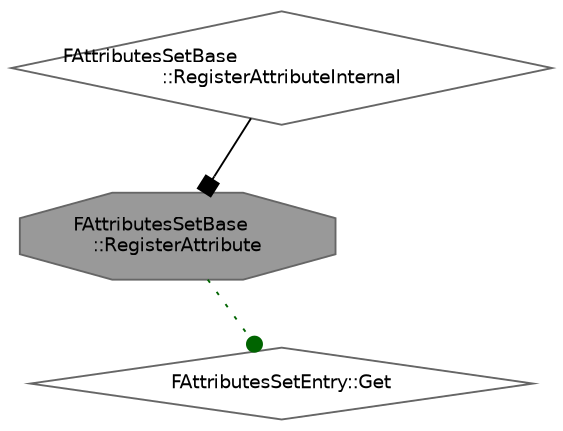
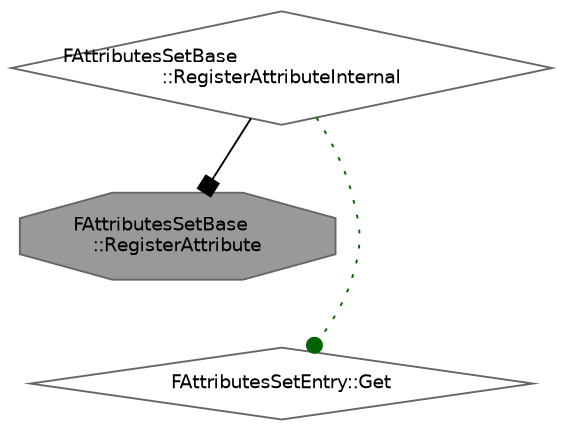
edge "FAttributesSetBase ::RegisterAttribute" -> "FAttributesSetEntry::Get": now "FAttributesSetBase ::RegisterAttributeInternal" -> "FAttributesSetEntry::Get"
